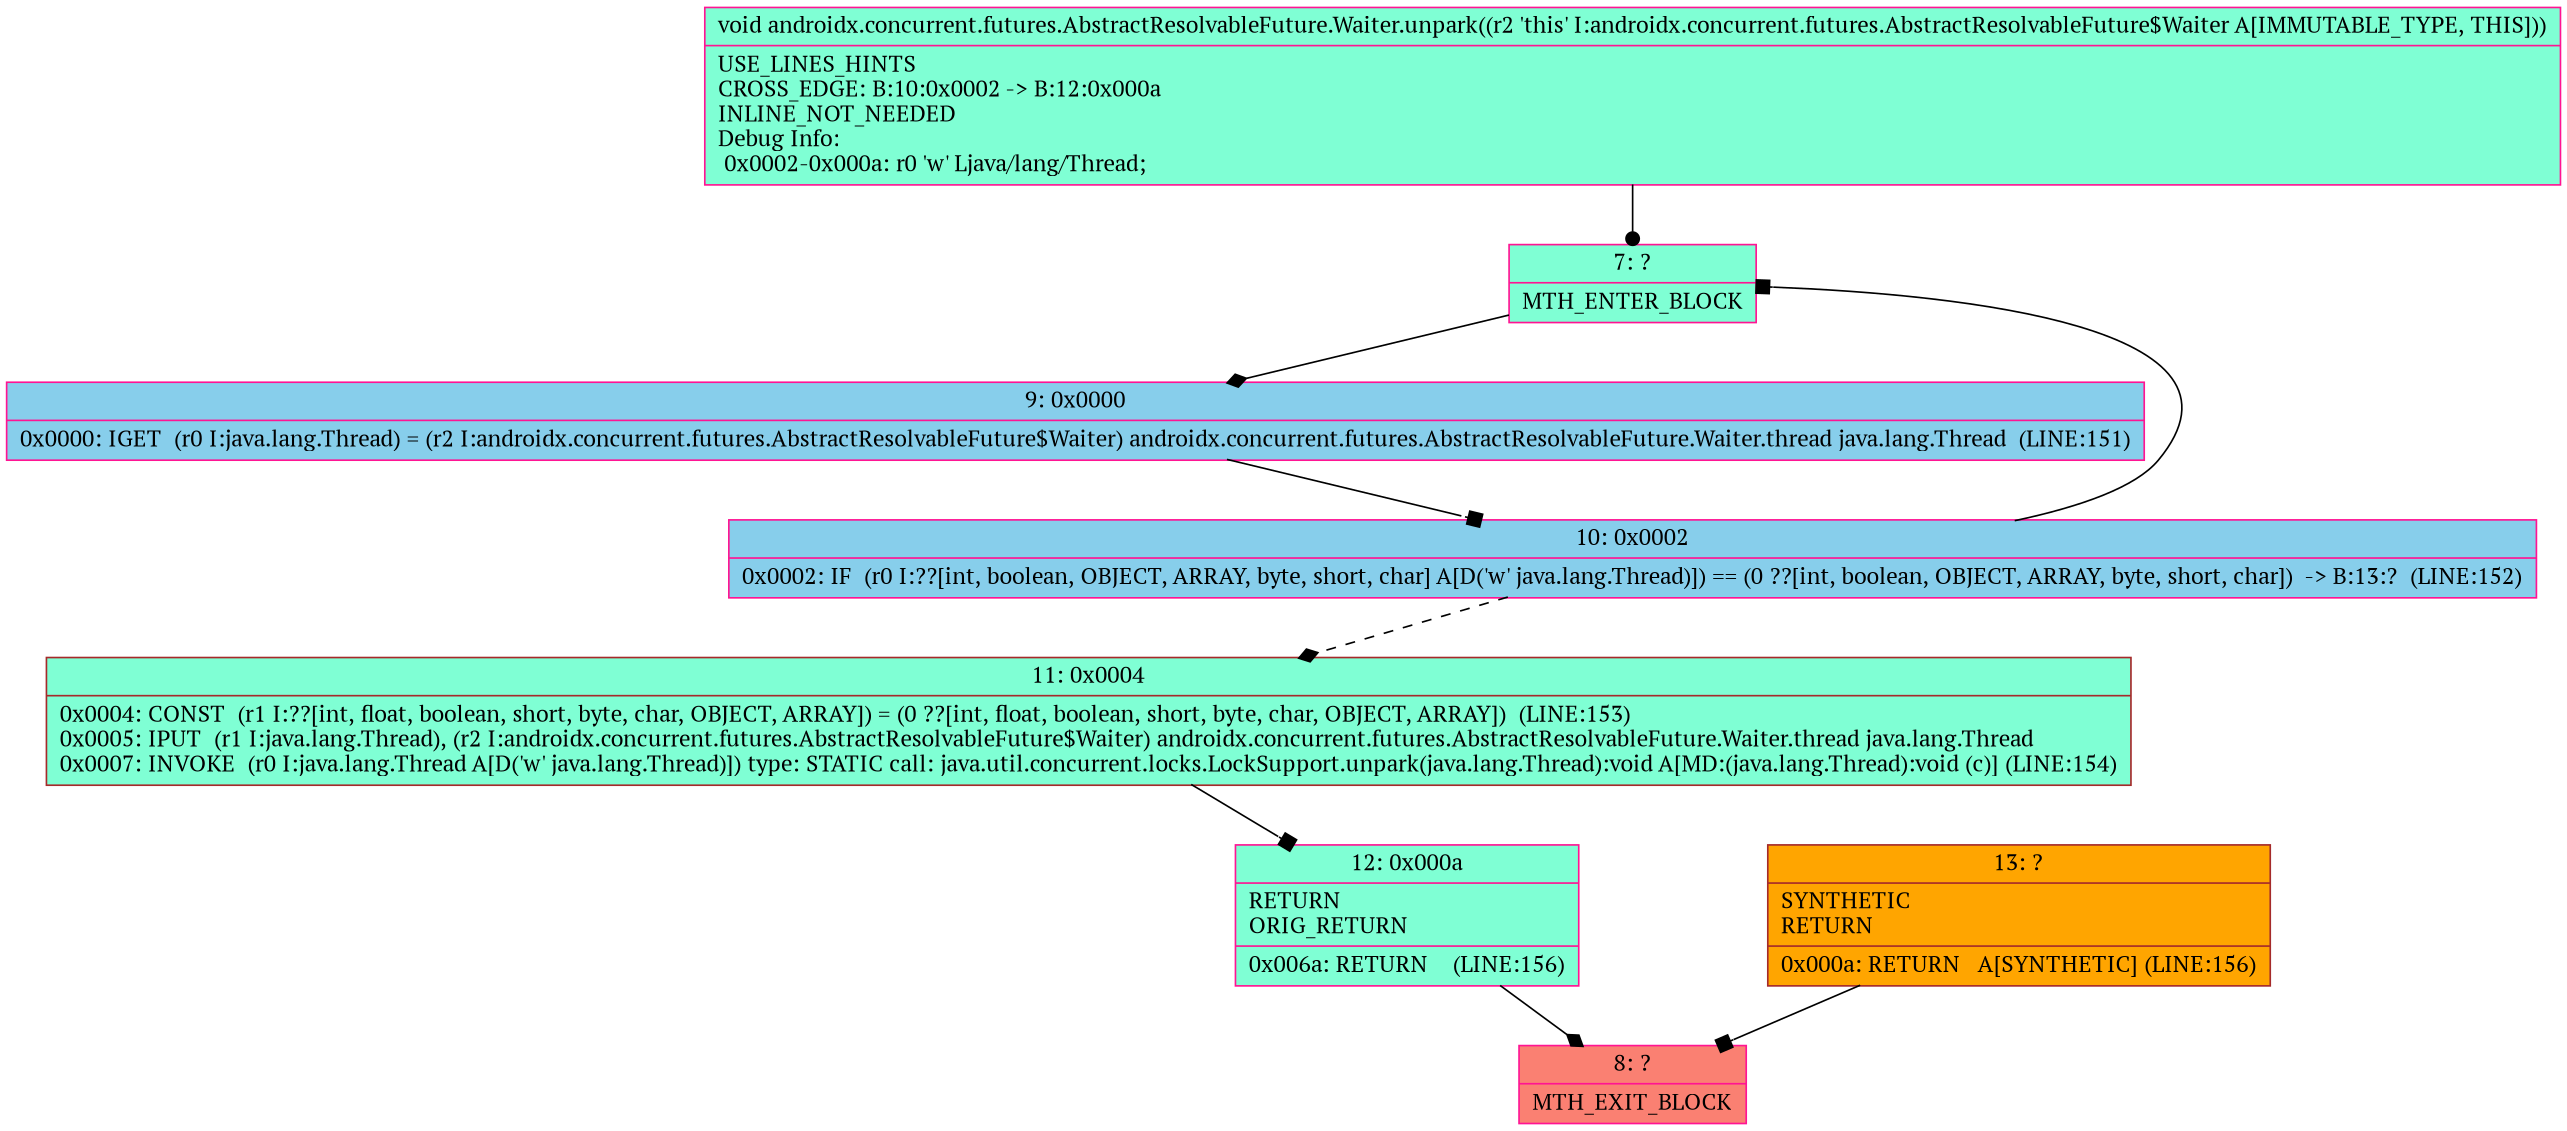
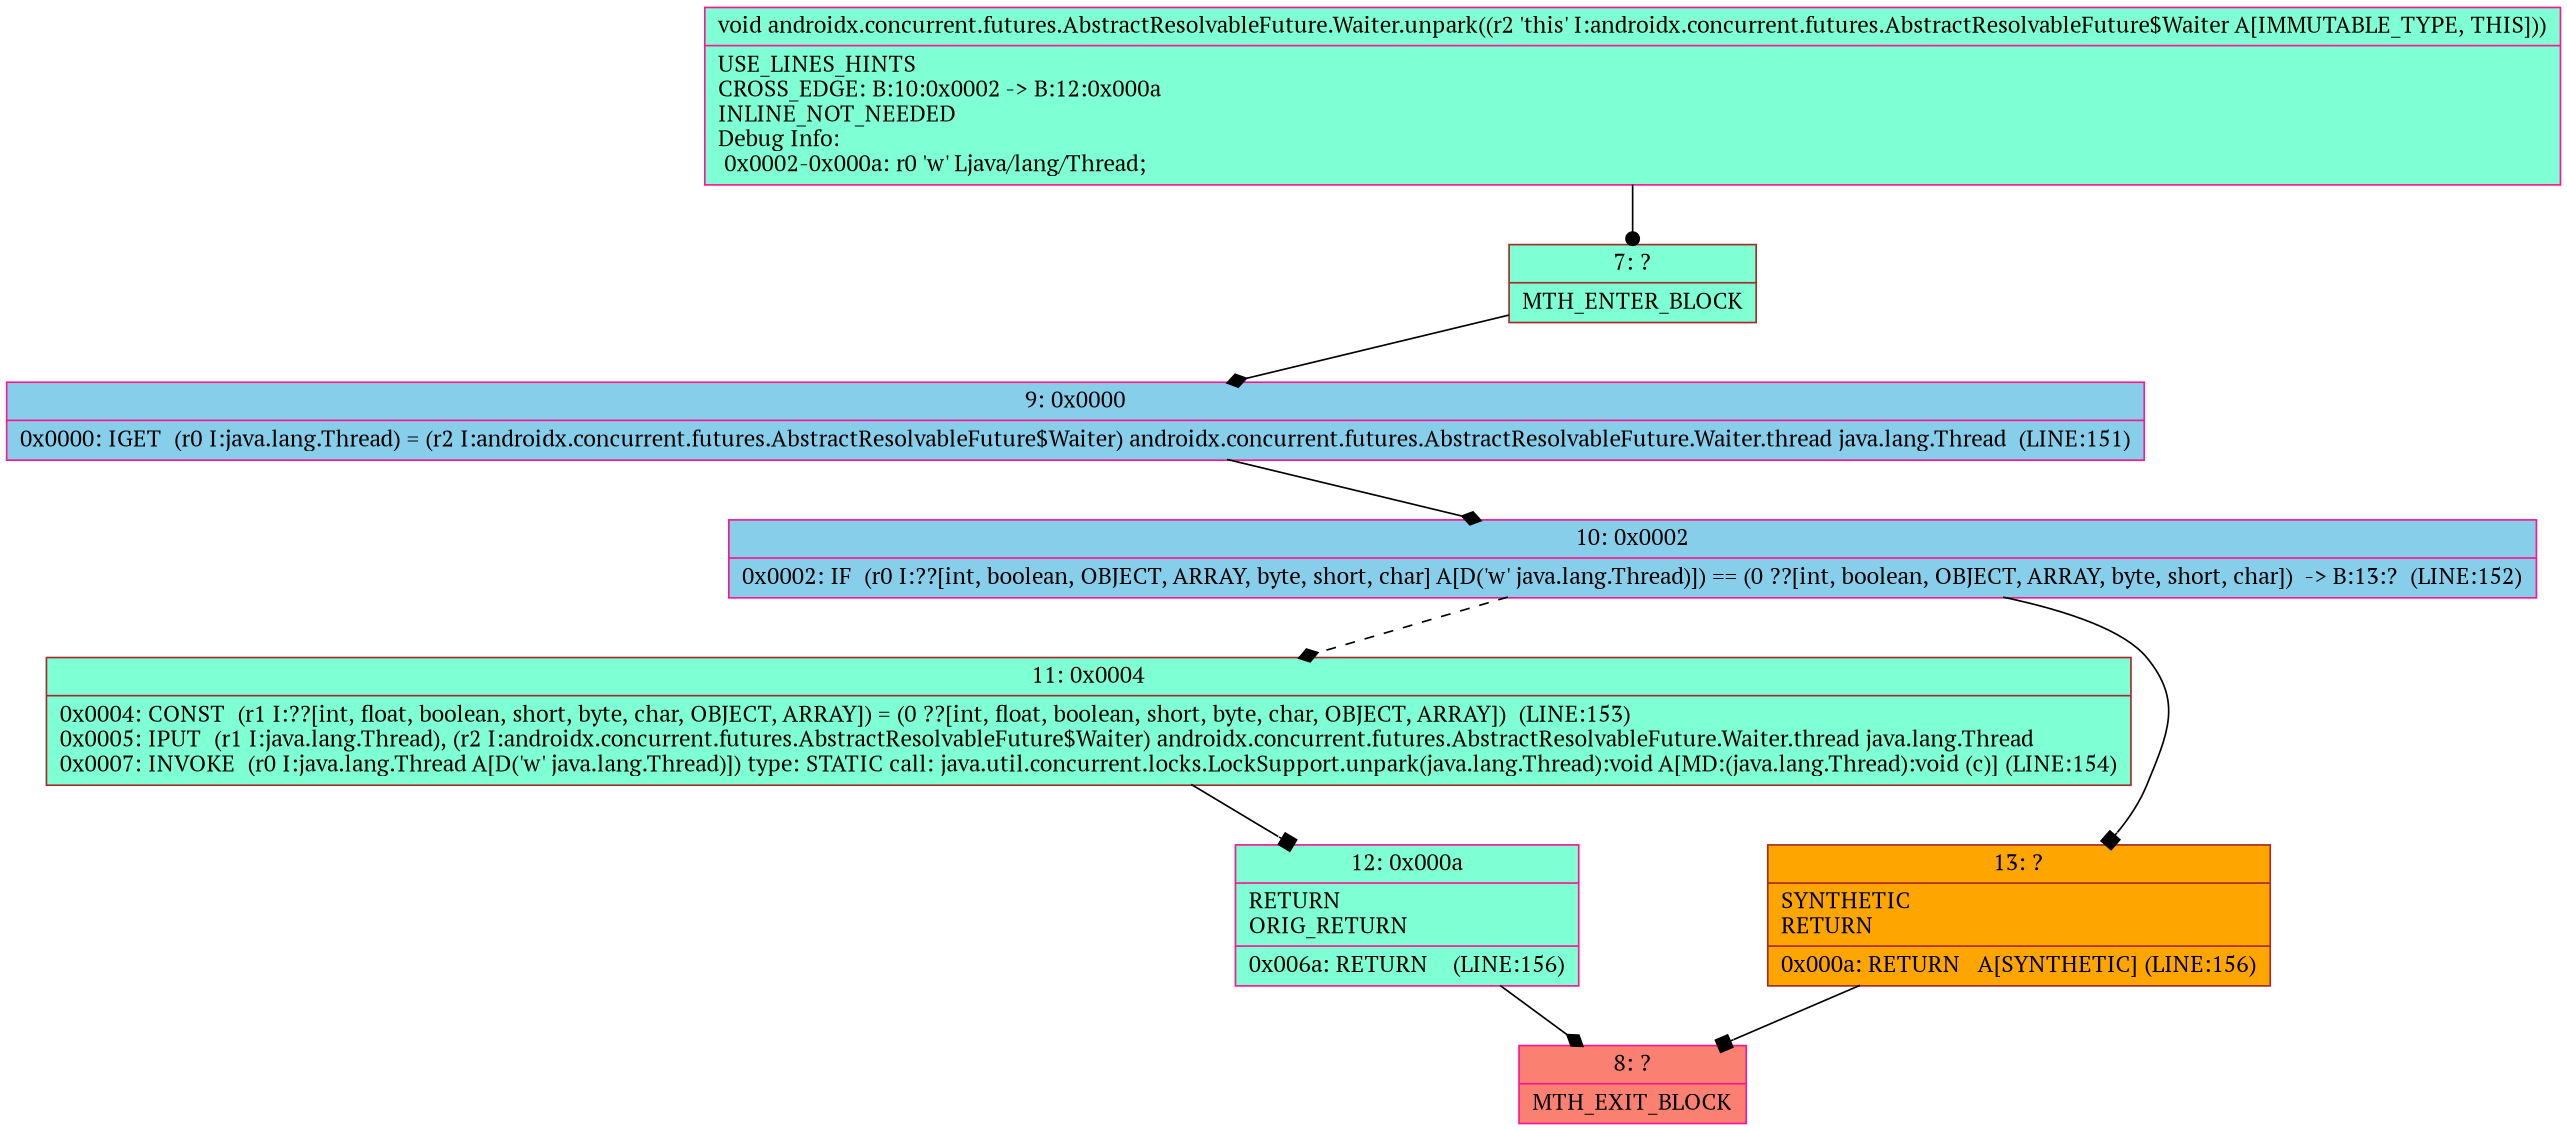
node "7: ?": color deeppink -> brown
edge "10: 0x0002" -> "7: ?": now "10: 0x0002" -> "13: ?"
edge "9: 0x0000" -> "10: 0x0002": arrowhead box -> diamond
